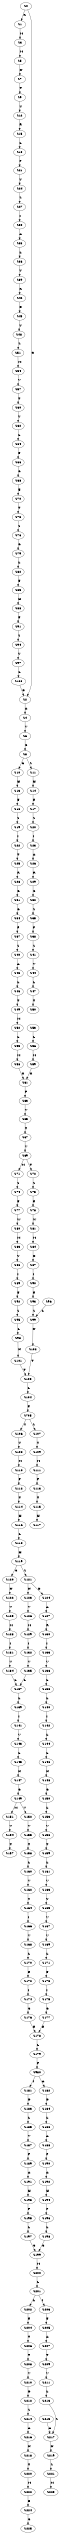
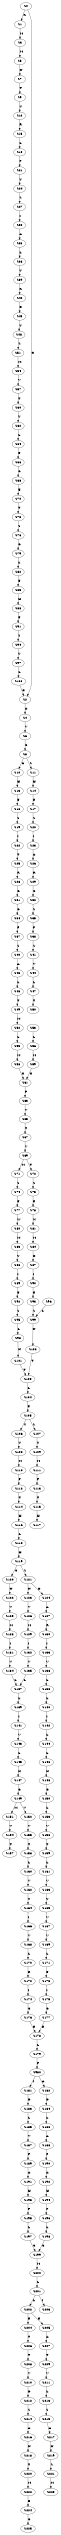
node "S705": label "S705" -> "S105"
edge "S203" -> "S205": now "S202" -> "S205"
edge "S213" -> "S217": now "S213" -> "S215"
